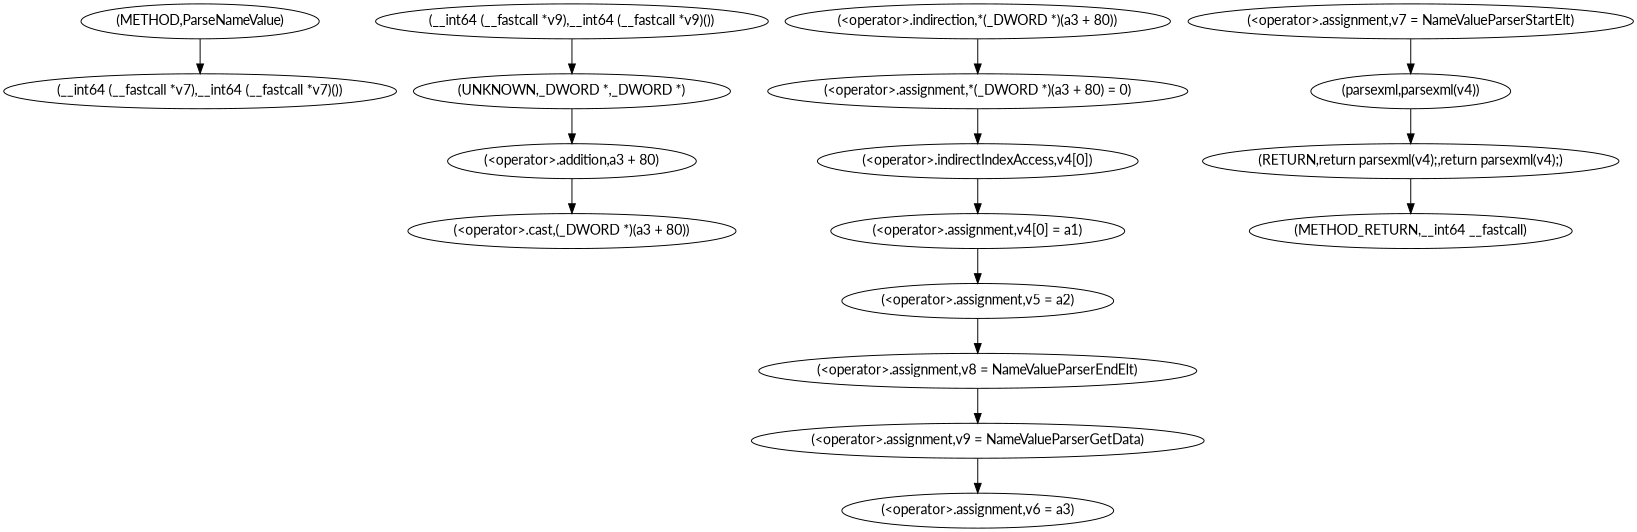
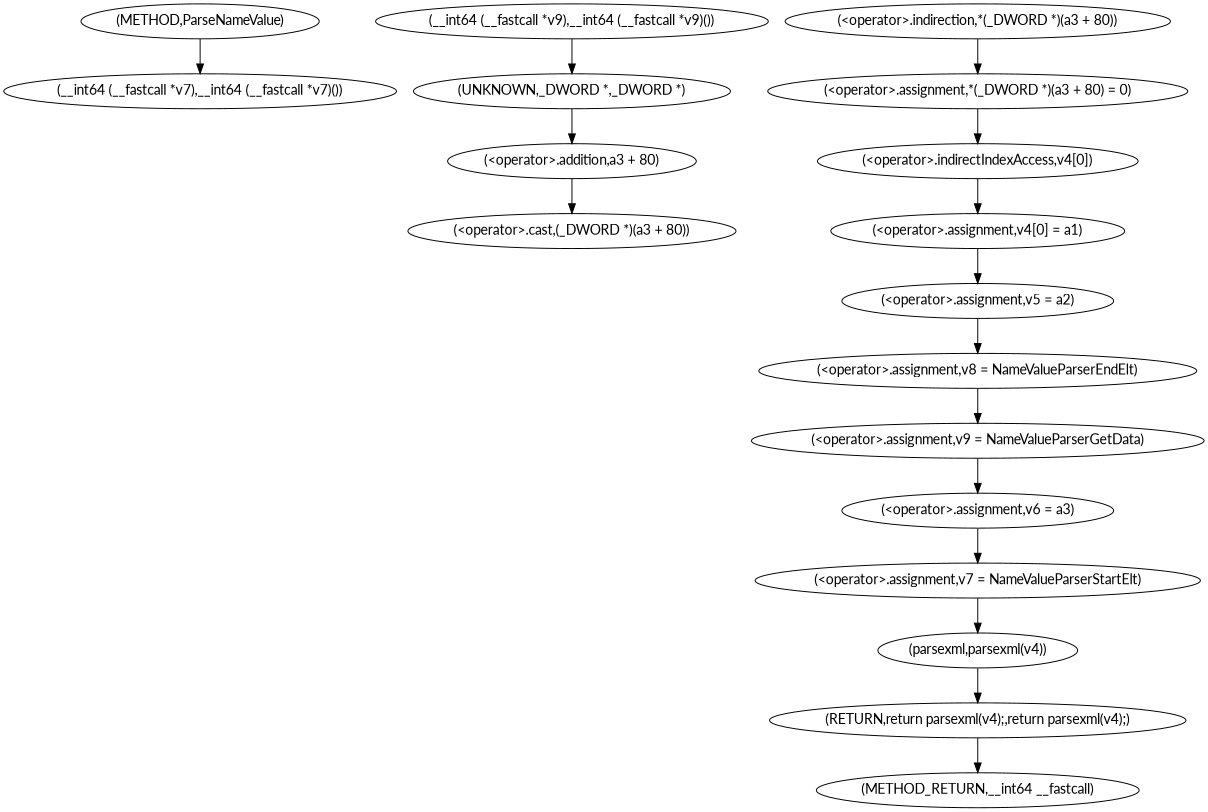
edge "(<operator>.assignment,v6 = a3)" -> "(<operator>.assignment,v7 = NameValueParserStartElt)": added
